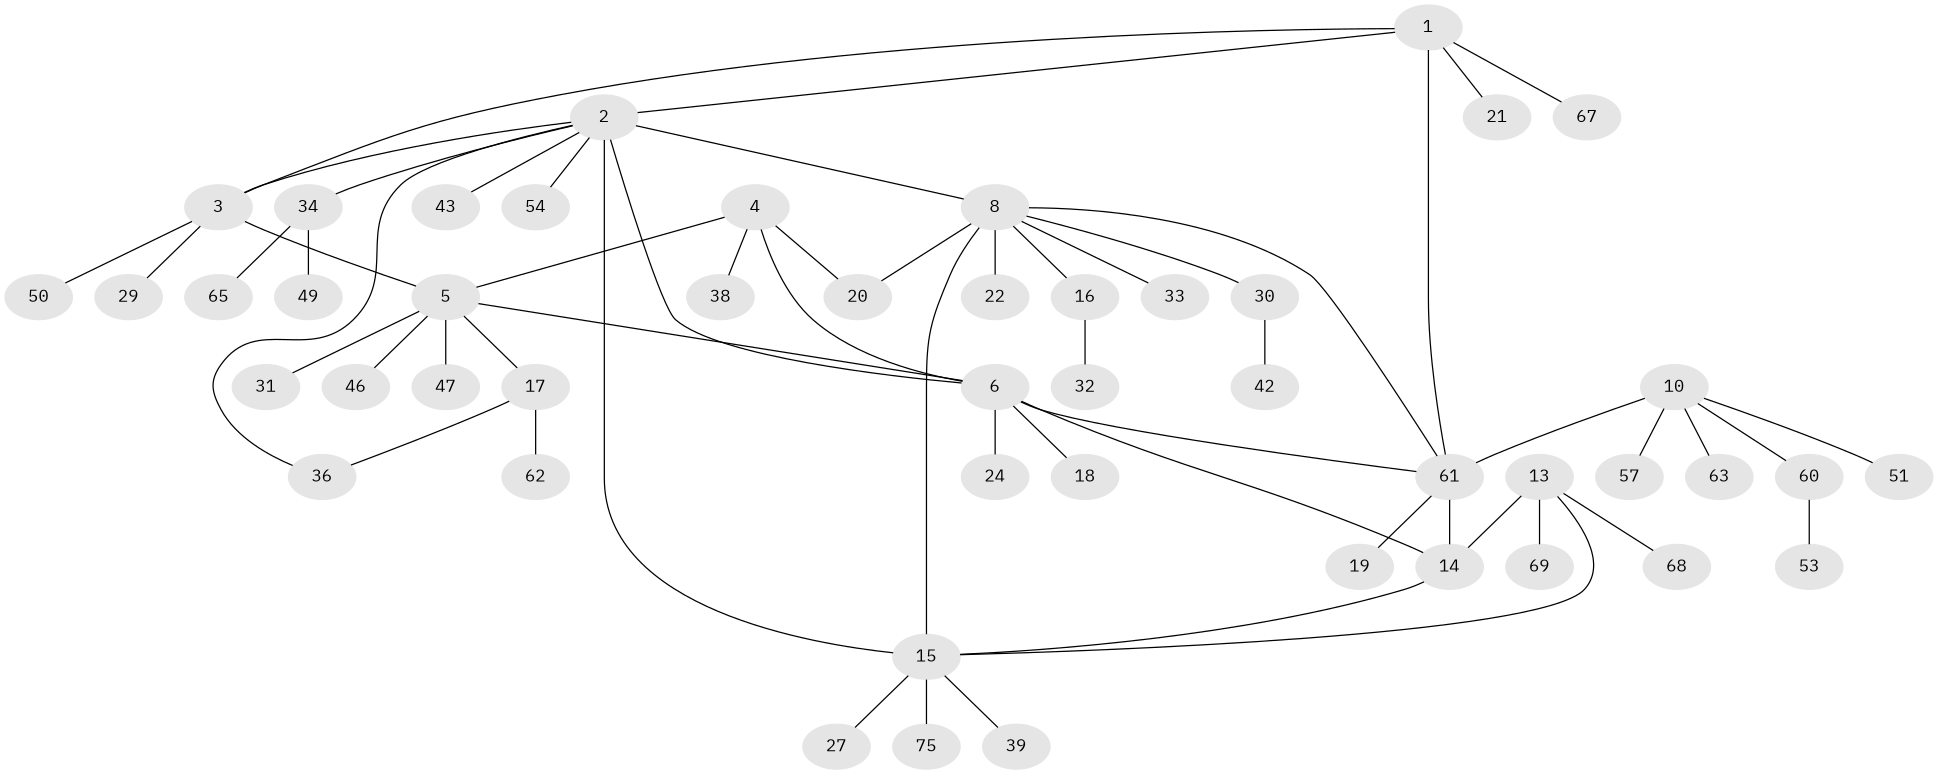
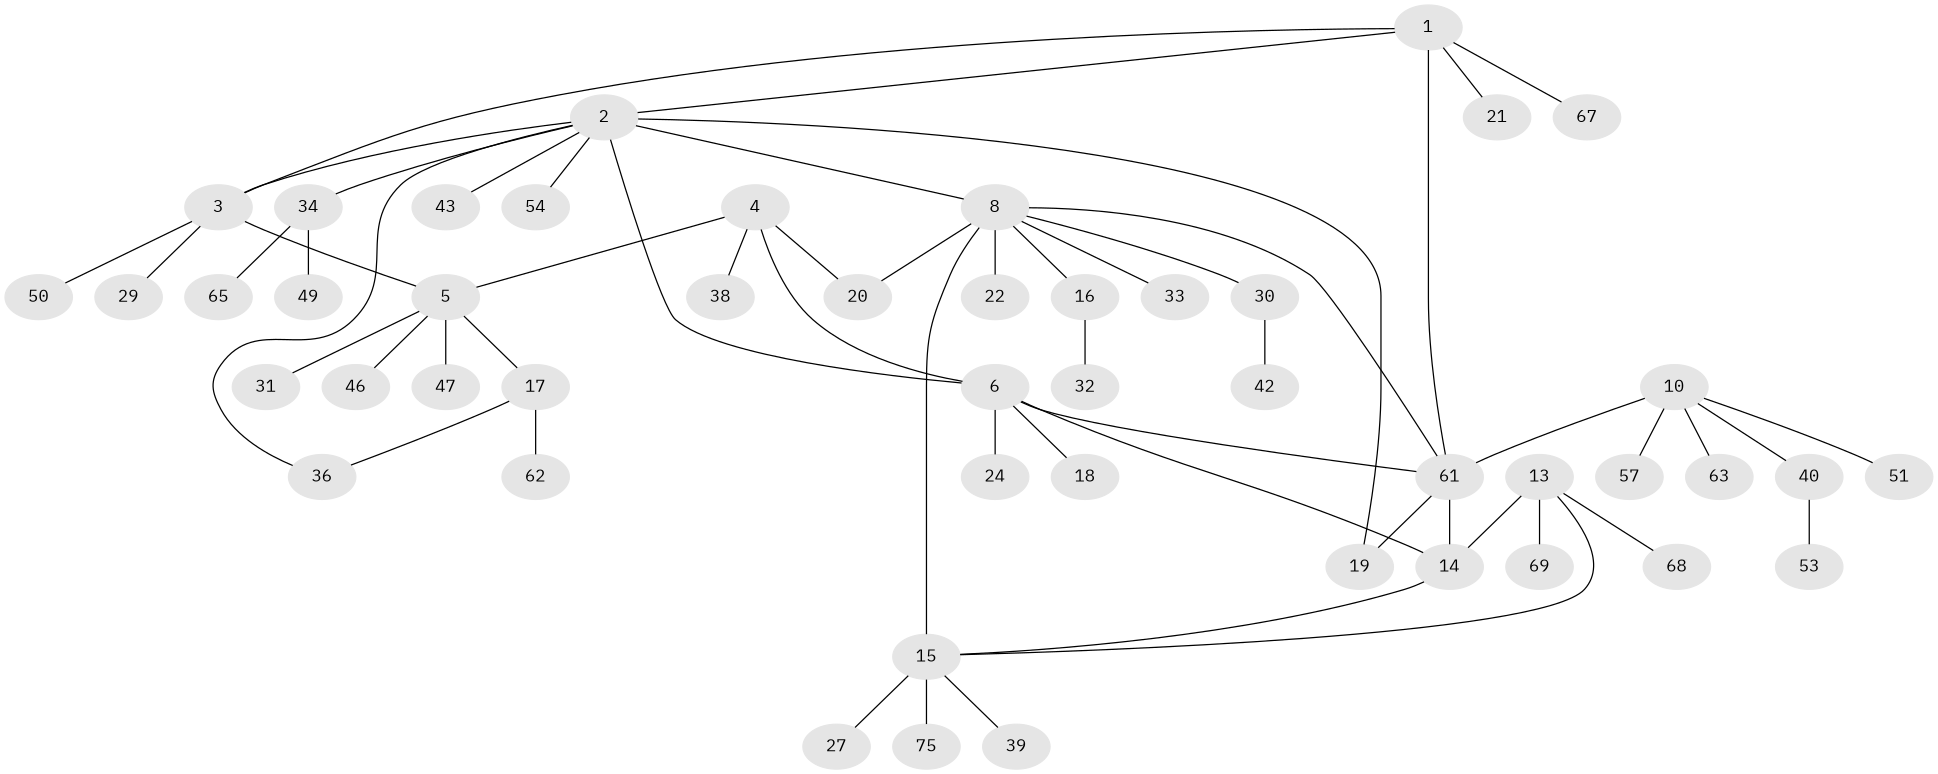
edge "5" -- "6": removed
node "60": label "60" -> "40"
edge "2" -- "15": now "2" -- "19"
